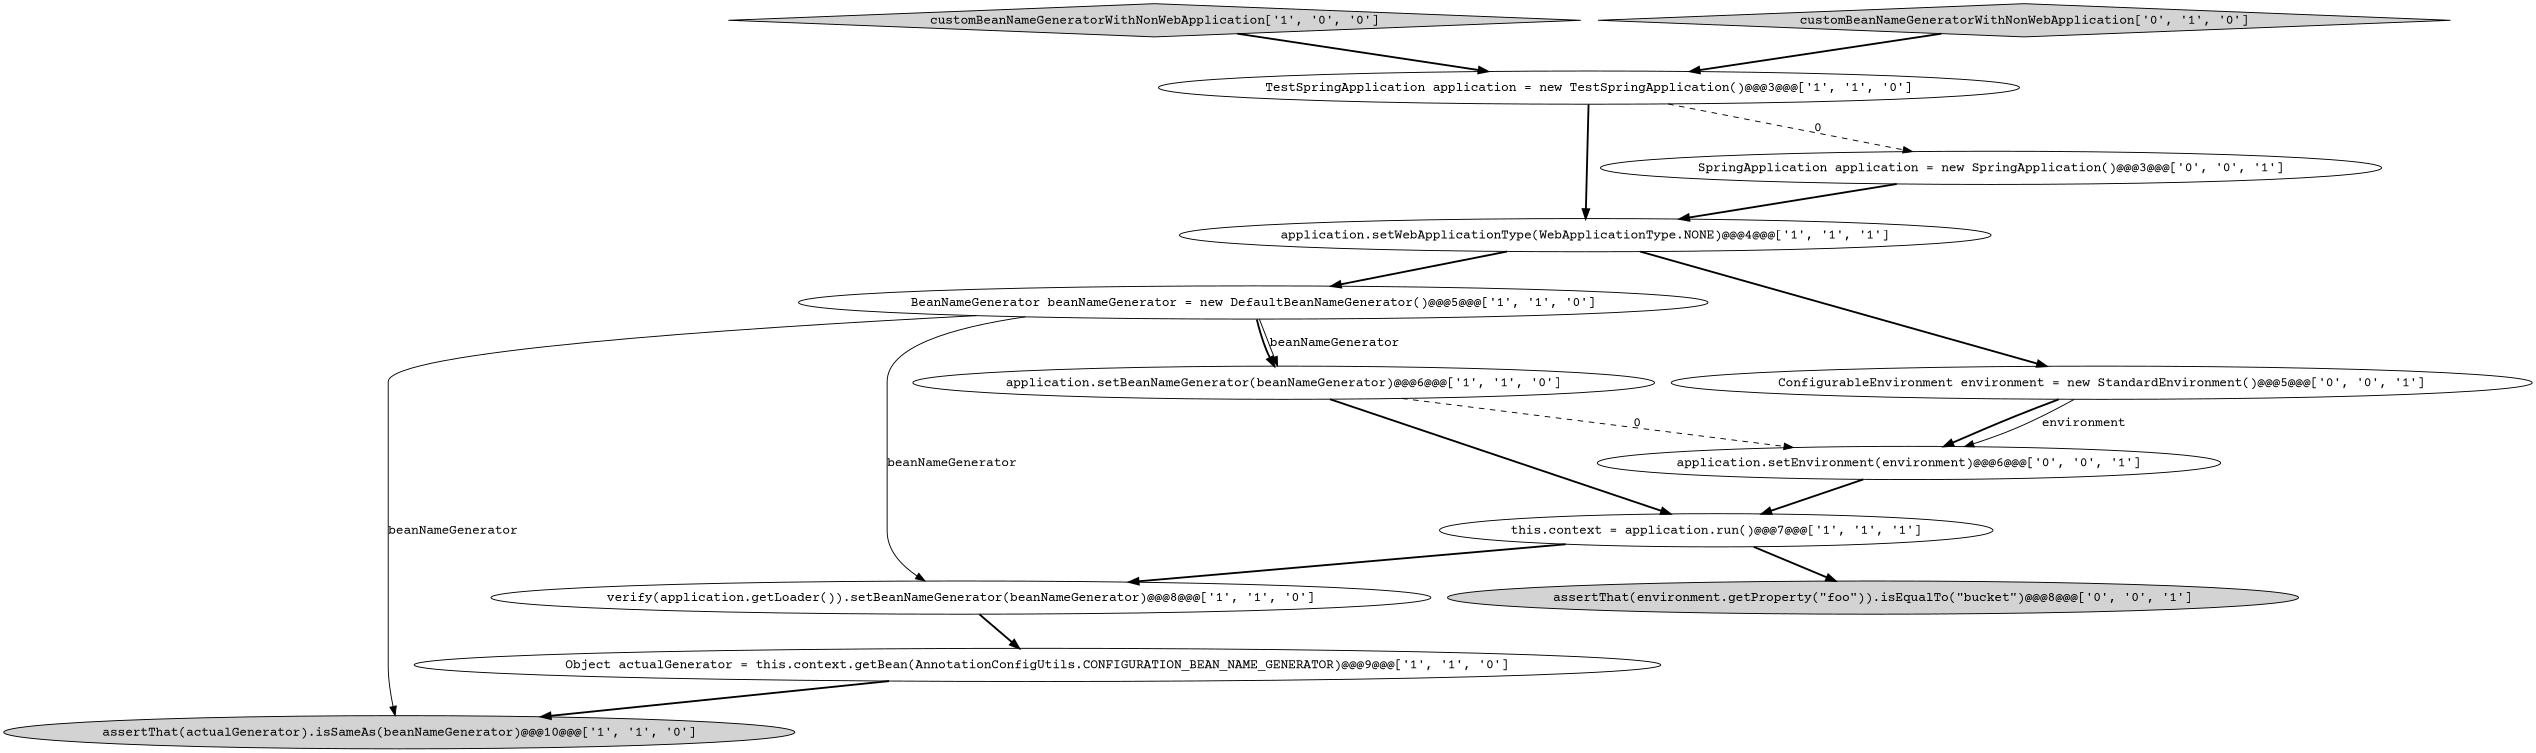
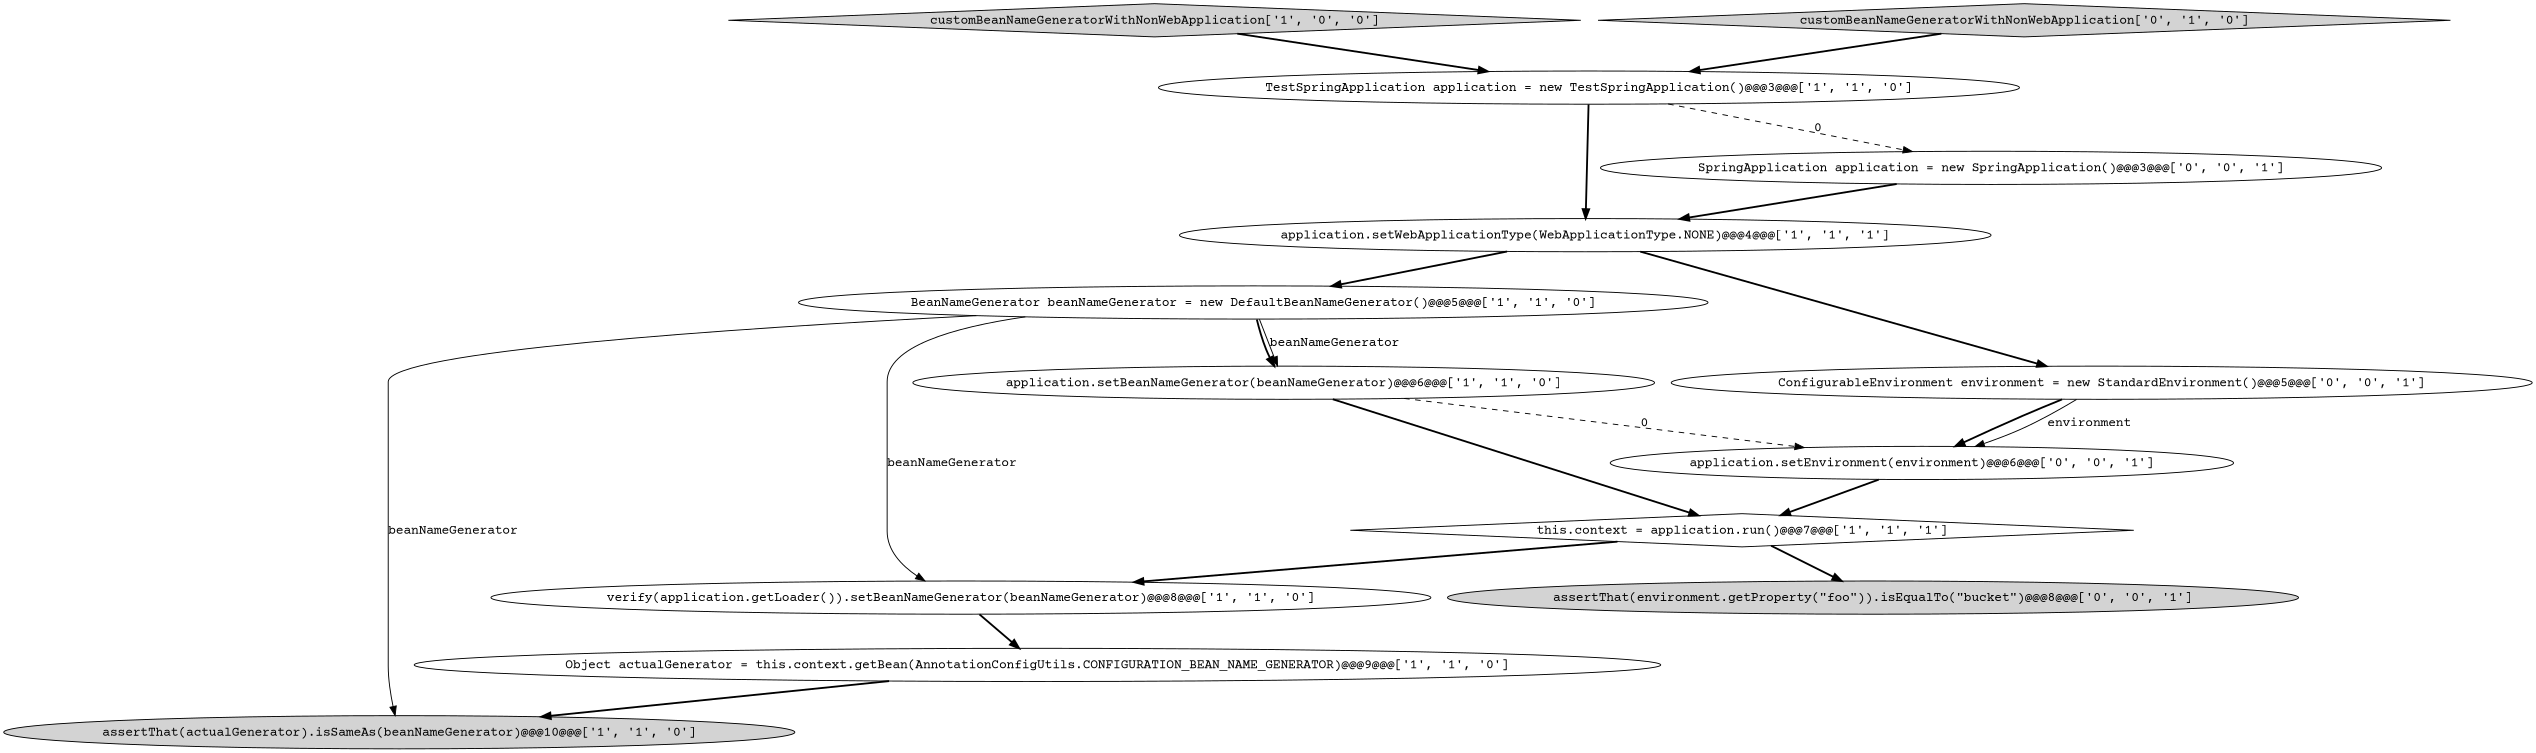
node "this.context = application.run()@@@7@@@['1', '1', '1']": shape ellipse -> diamond
